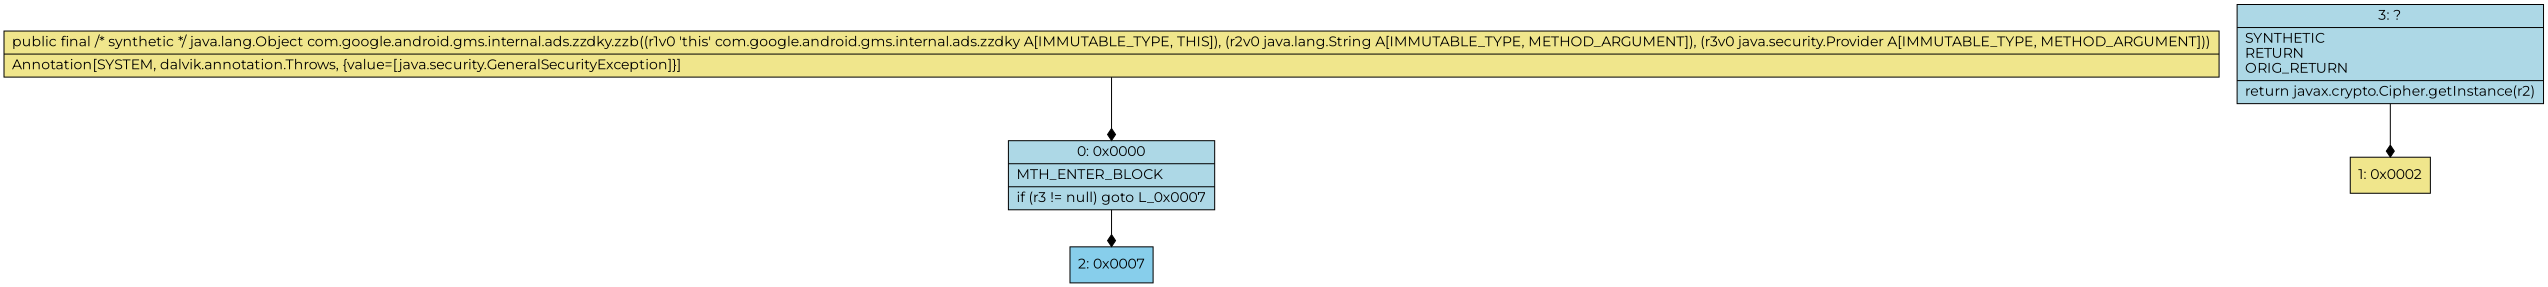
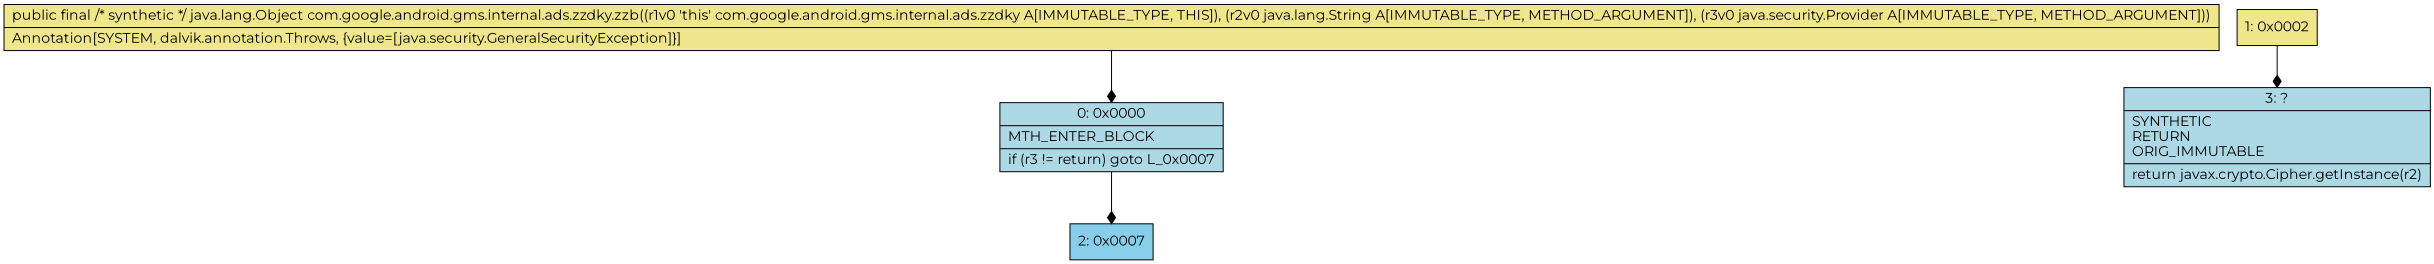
node "3: ?": text "ORIG_RETURN" -> "ORIG_IMMUTABLE"
edge "3: ?" -> "1: 0x0002": reversed
node "0: 0x0000": text "if (r3 != null) goto L_0x0007" -> "if (r3 != return) goto L_0x0007"
